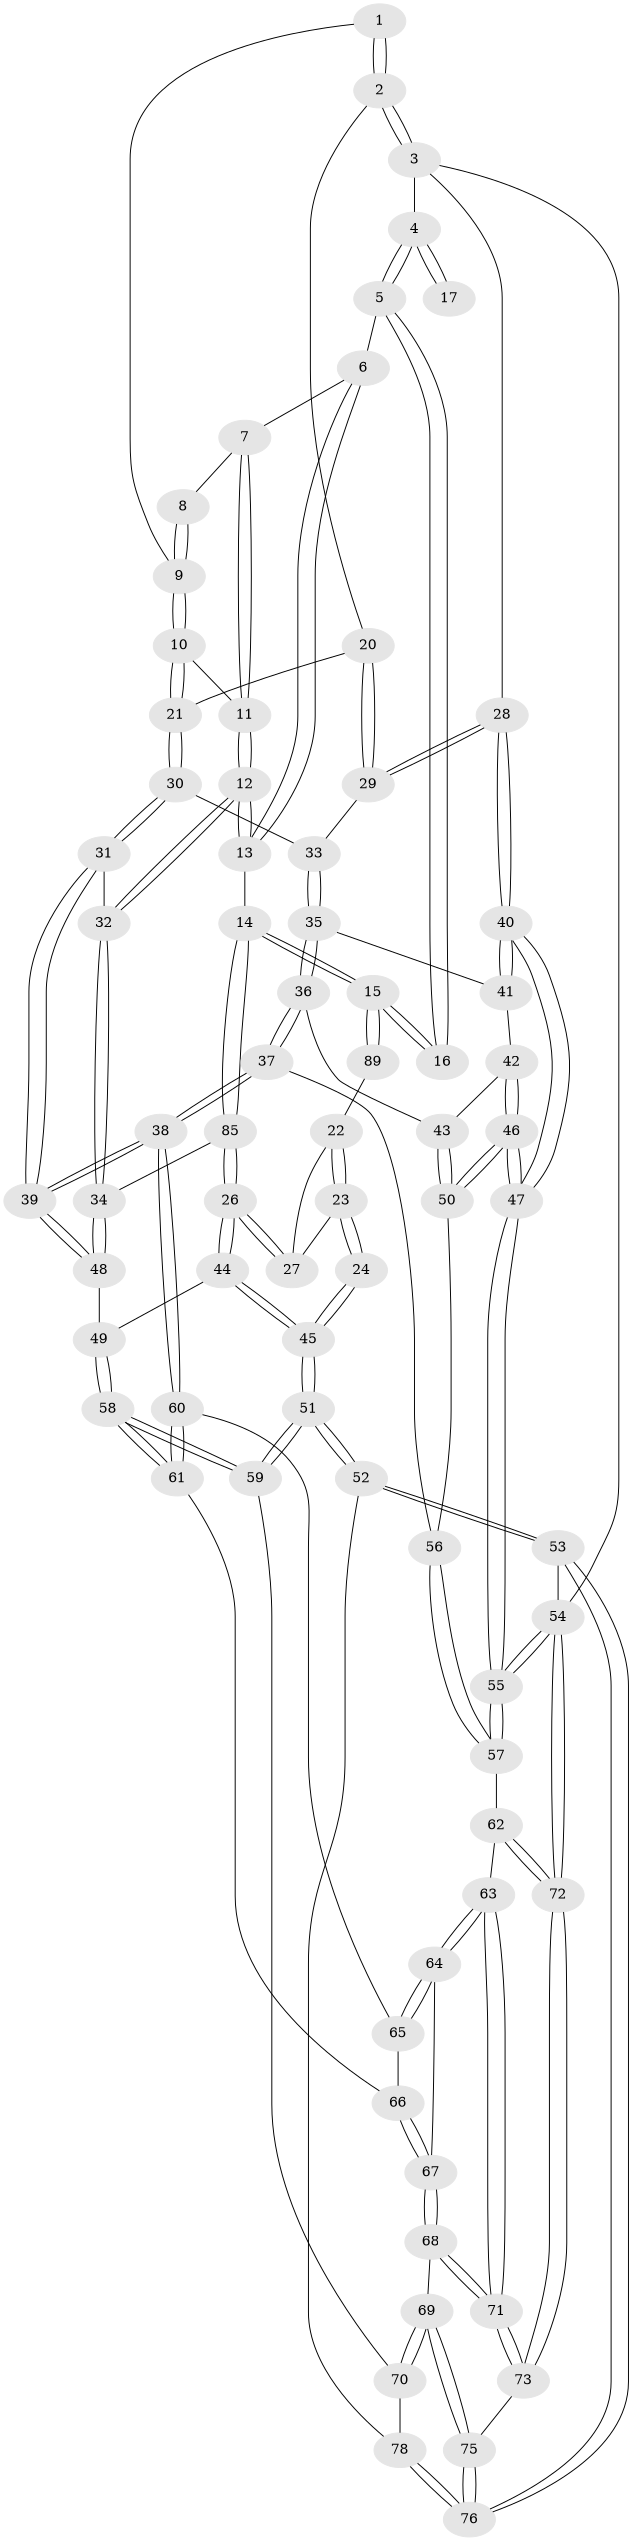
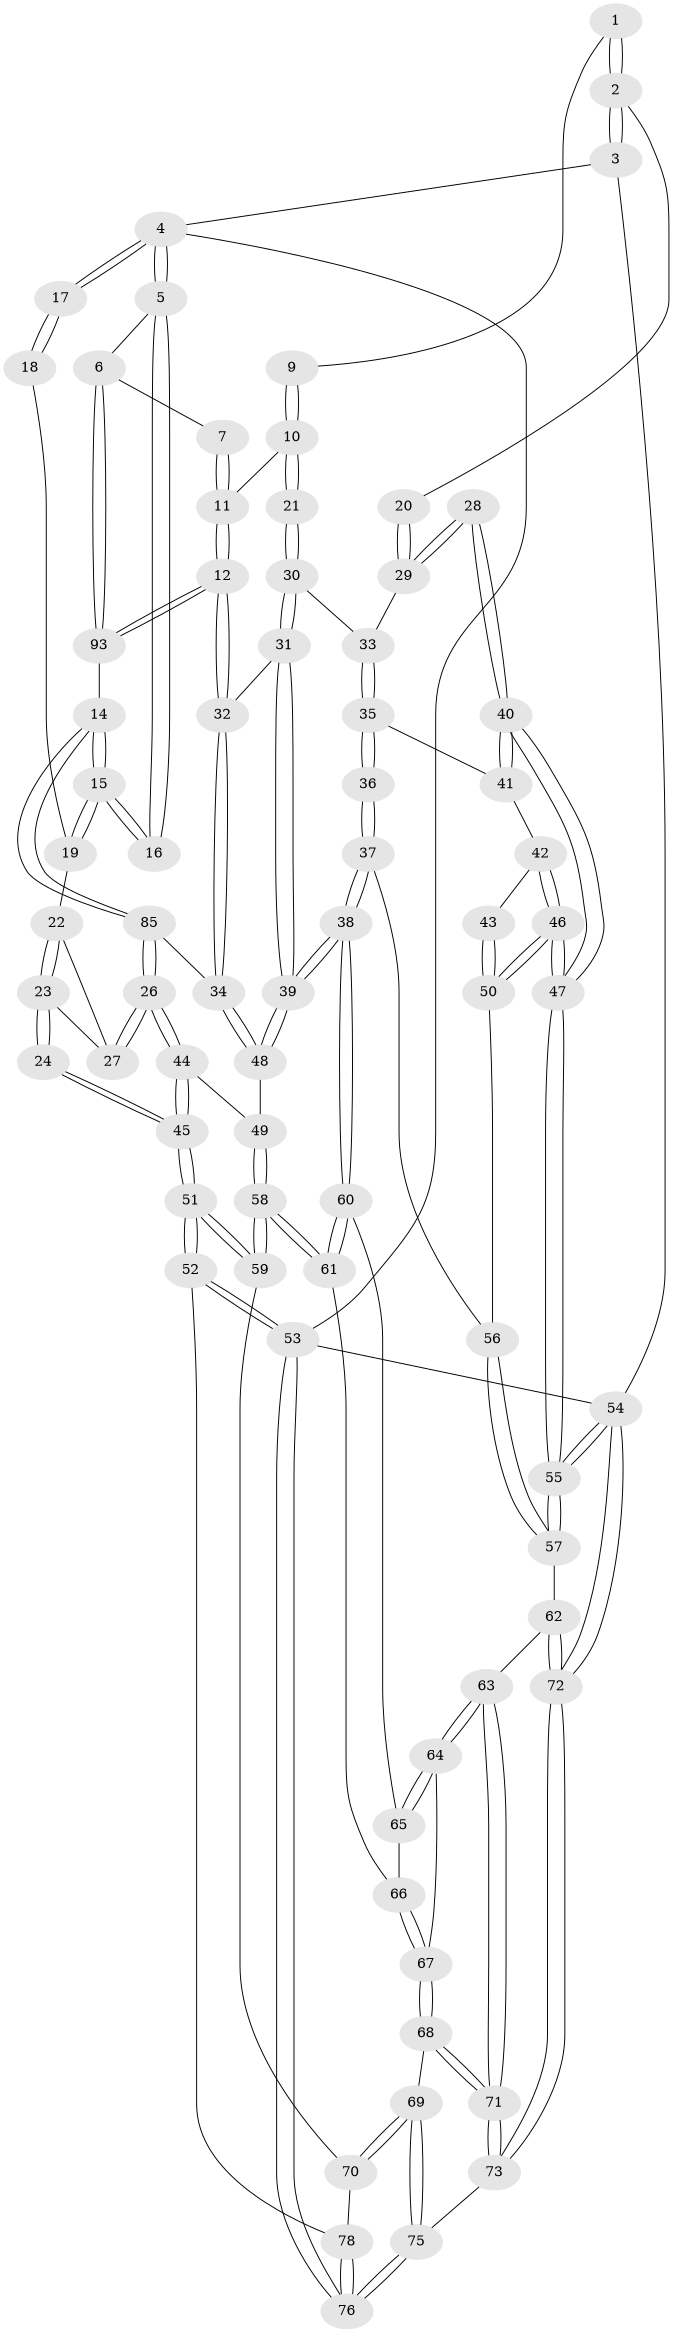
node "18": added
edge "3" -- "28": removed
node "8": removed
edge "4" -- "53": added
edge "20" -- "21": removed
node "13": label "13" -> "93"
node "89": label "89" -> "19"
edge "36" -- "43": removed
